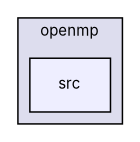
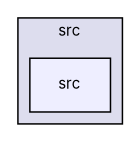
cluster "openmp": label "openmp" -> "src"
